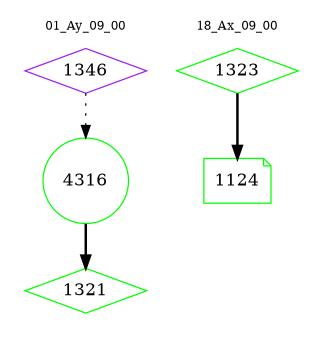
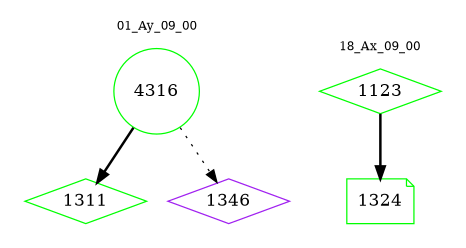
node "1323": label "1323" -> "1123"
edge "1346" -> "4316": reversed
node "1124": label "1124" -> "1324"
node "1321": label "1321" -> "1311"
